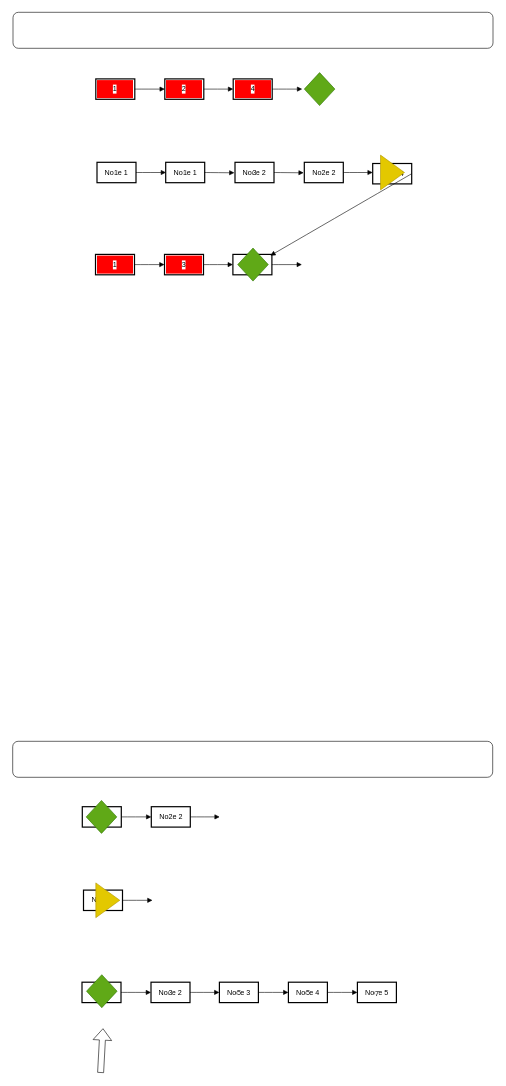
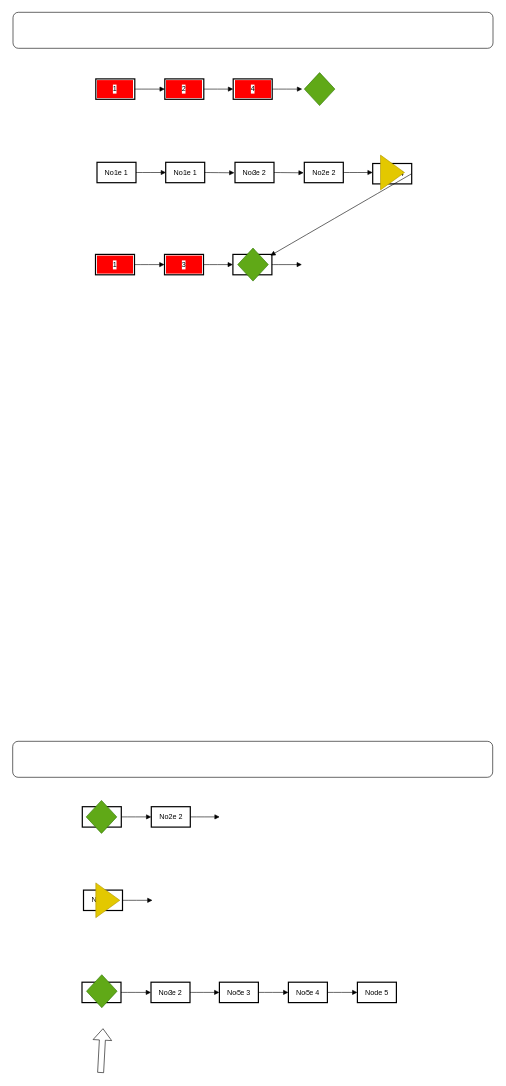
node "7": removed
